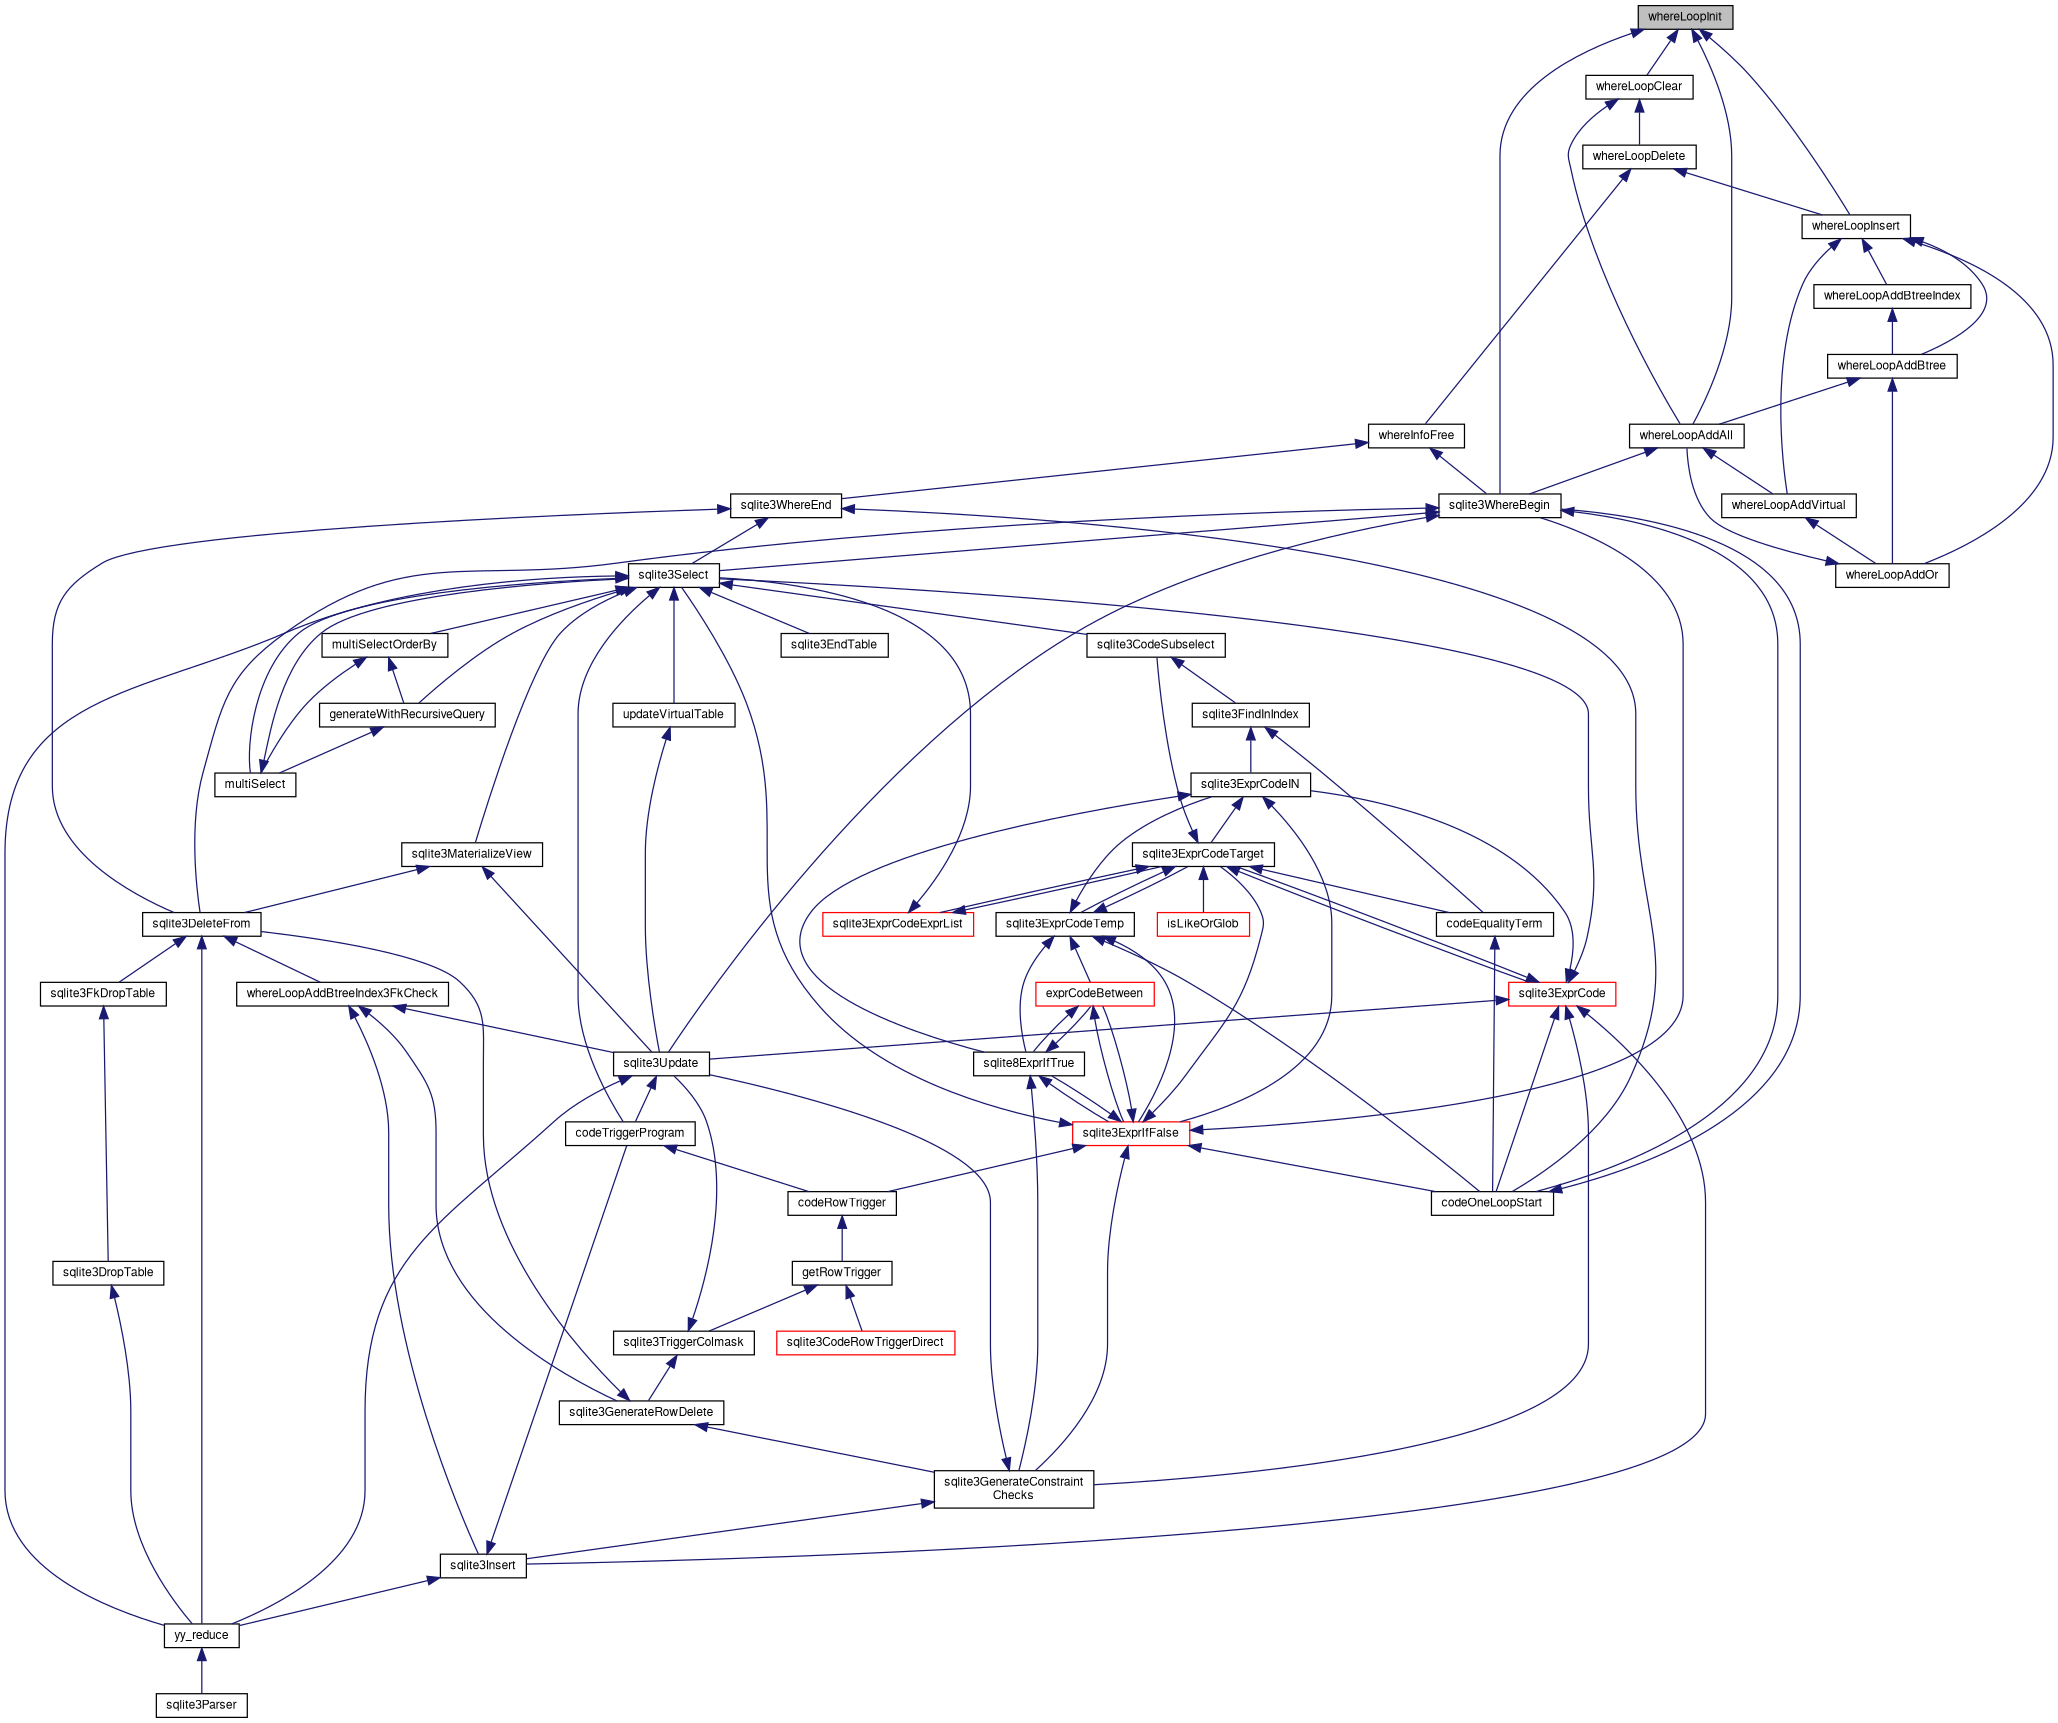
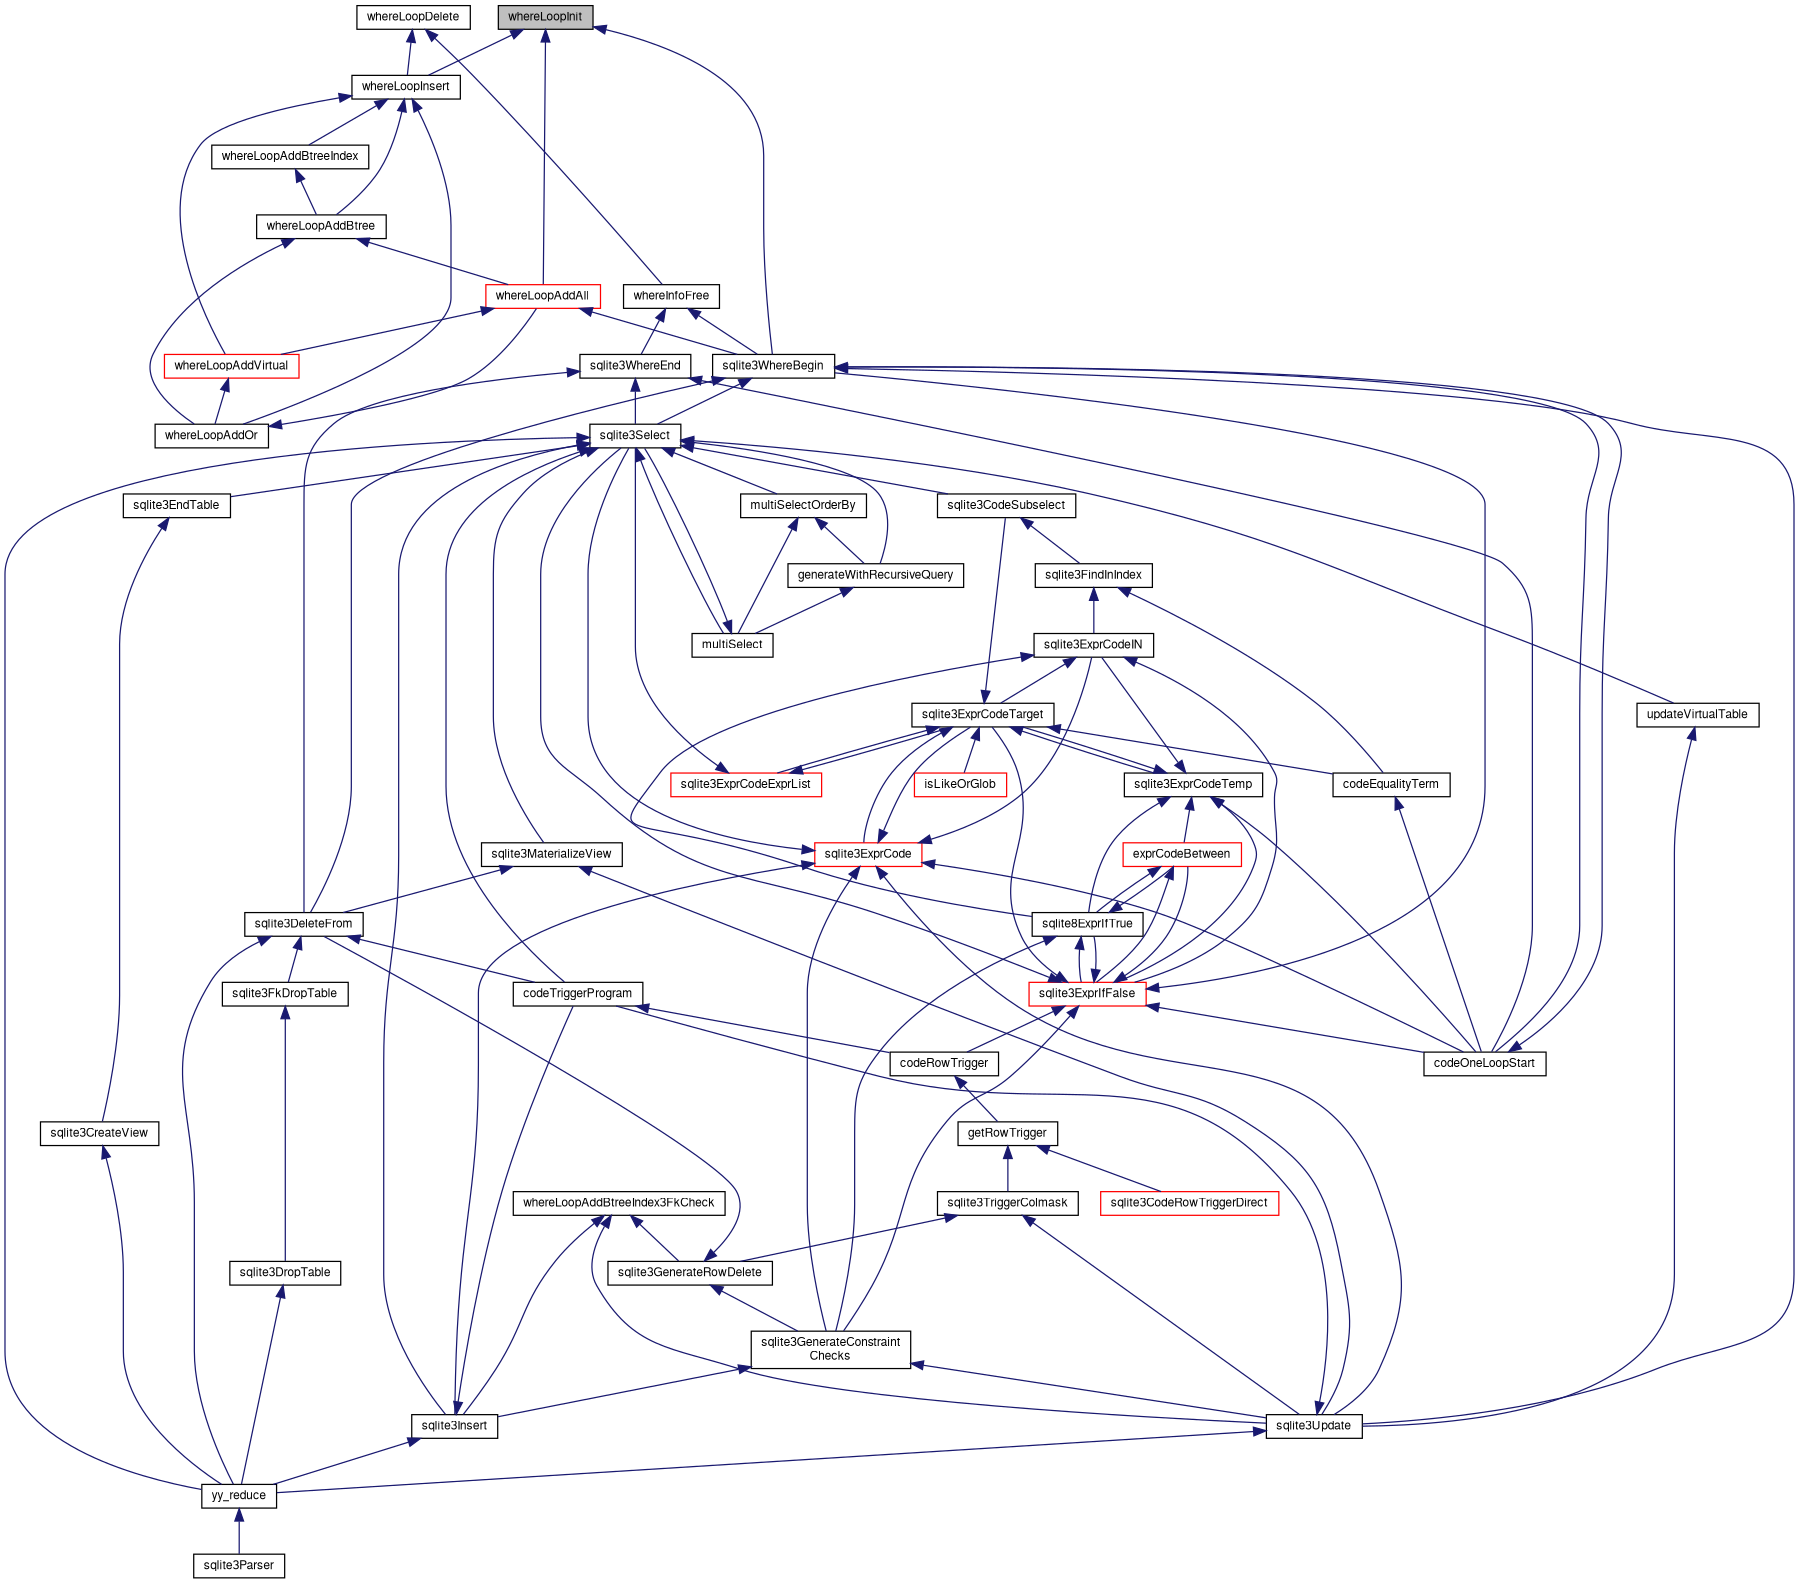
node "whereLoopClear": removed
node "whereLoopAddAll": color black -> red
node "whereLoopAddVirtual": color black -> red
edge "sqlite3Insert" -> "sqlite3Select": added
edge "whereLoopAddBtreeIndex3FkCheck" -> "sqlite3DeleteFrom": now "codeTriggerProgram" -> "sqlite3DeleteFrom"
node "sqlite3CreateView": added
